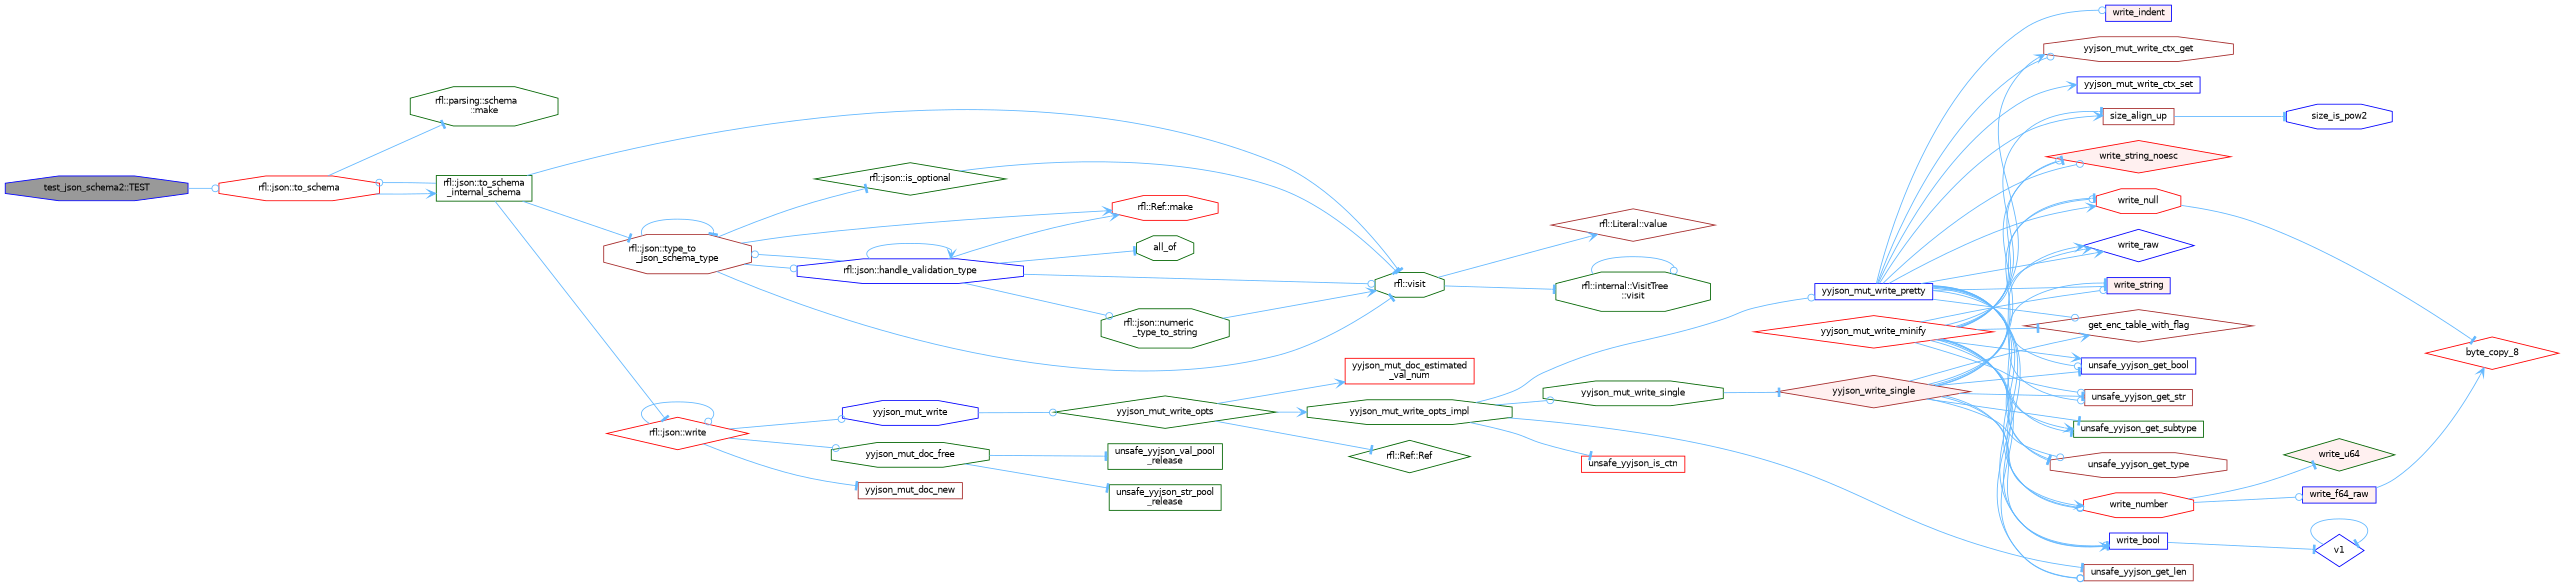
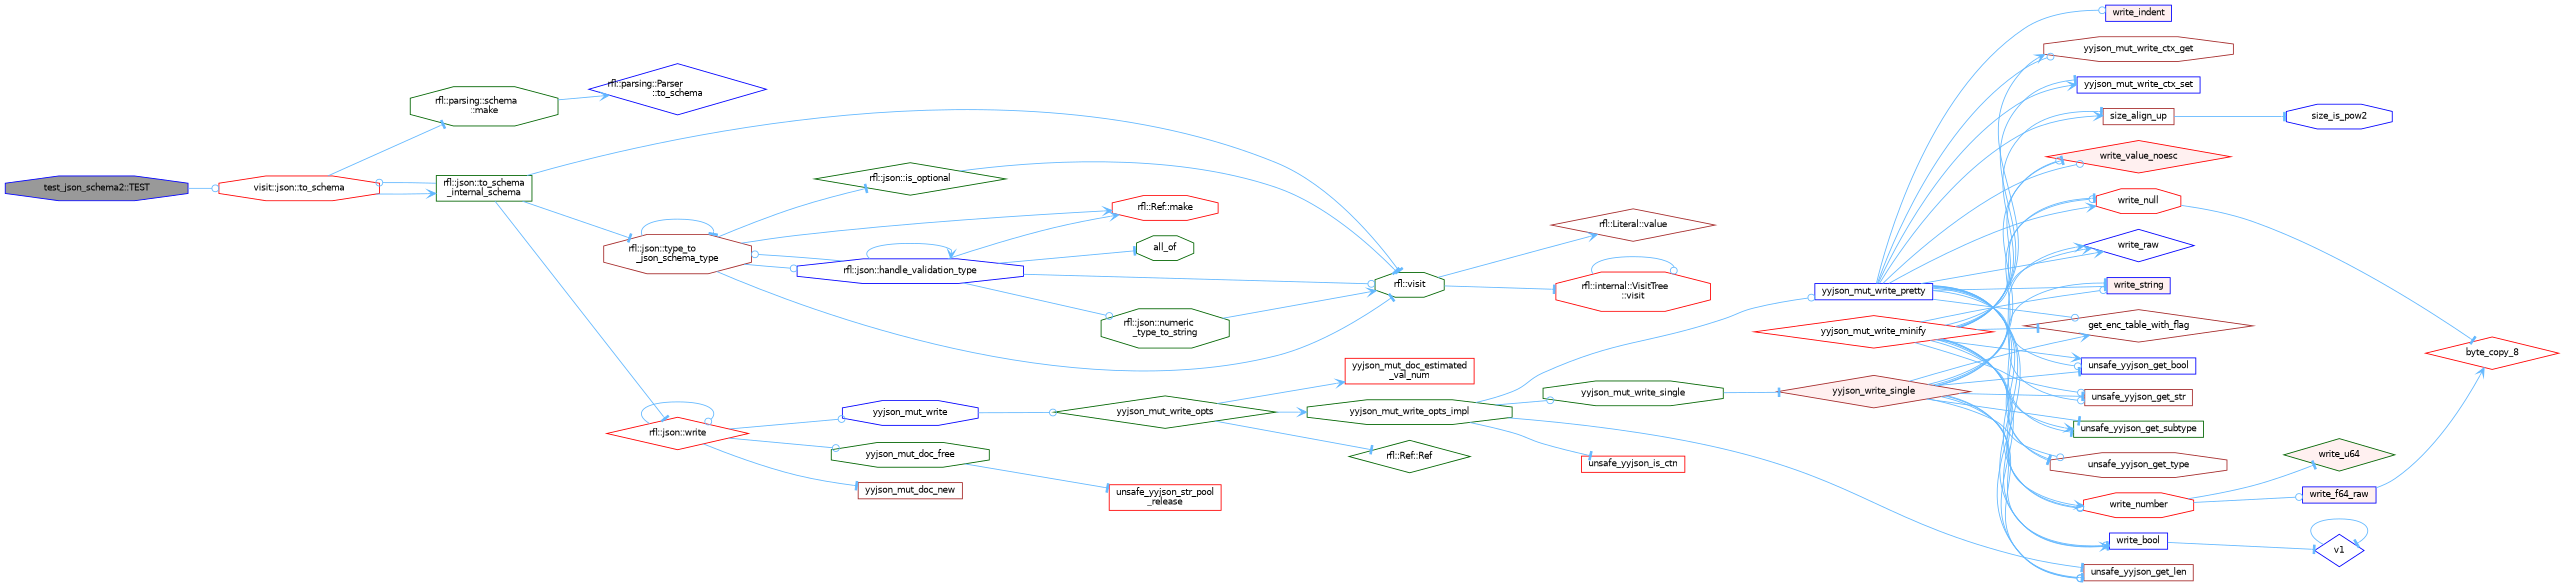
node "rfl::parsing::Parser ::to_schema": added
edge "yyjson_mut_write_minify" -> "yyjson_mut_write_ctx_set": added
node "write_string_noesc": label "write_string_noesc" -> "write_value_noesc"
node "rfl::json::to_schema": label "rfl::json::to_schema" -> "visit::json::to_schema"
node "rfl::internal::VisitTree ::visit": color darkgreen -> red
node "unsafe_yyjson_val_pool _release": removed
edge "yyjson_write_single" -> "unsafe_yyjson_get_len": added
node "unsafe_yyjson_str_pool _release": color darkgreen -> red
